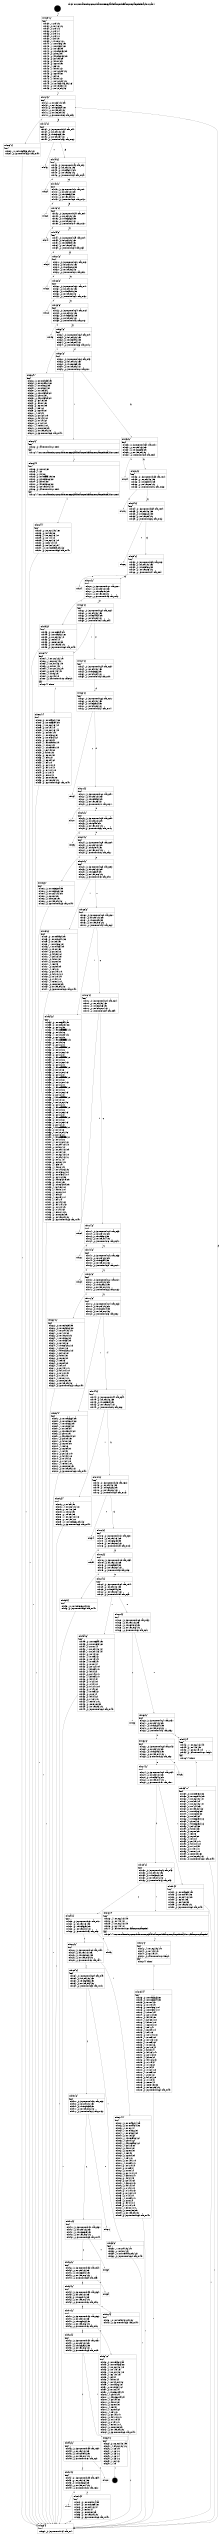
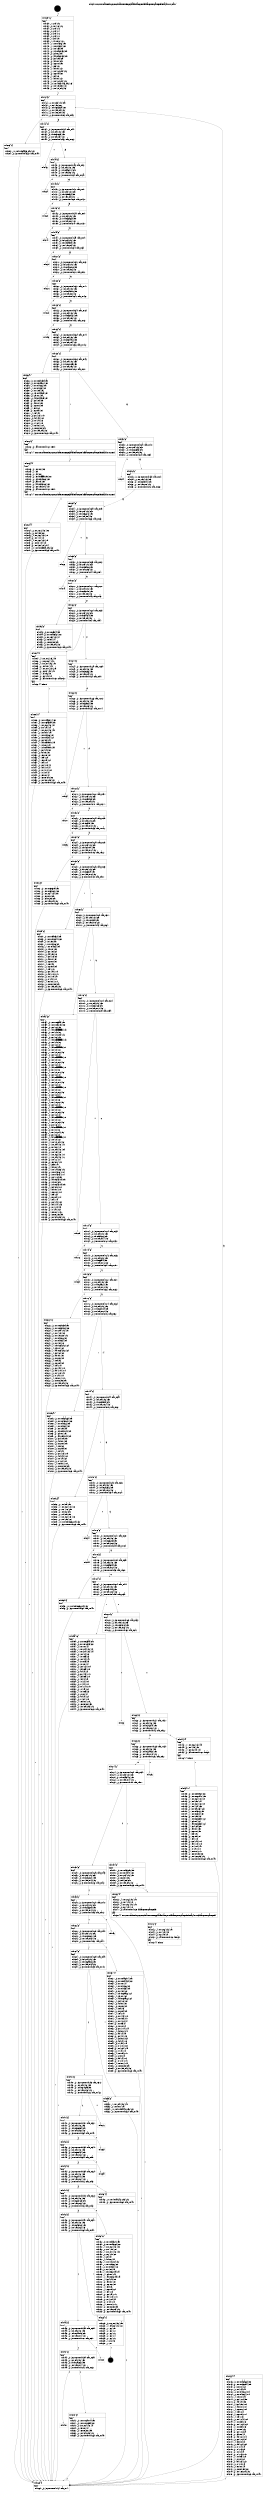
node "0x4027d8": removed
edge "0x401890 [28]" -> "0x402133 [19]": now "0x401dd7 [30]" -> "0x402133 [19]"
edge "0x402146 [15]" -> "0x402155 [144]": removed, label "1"
